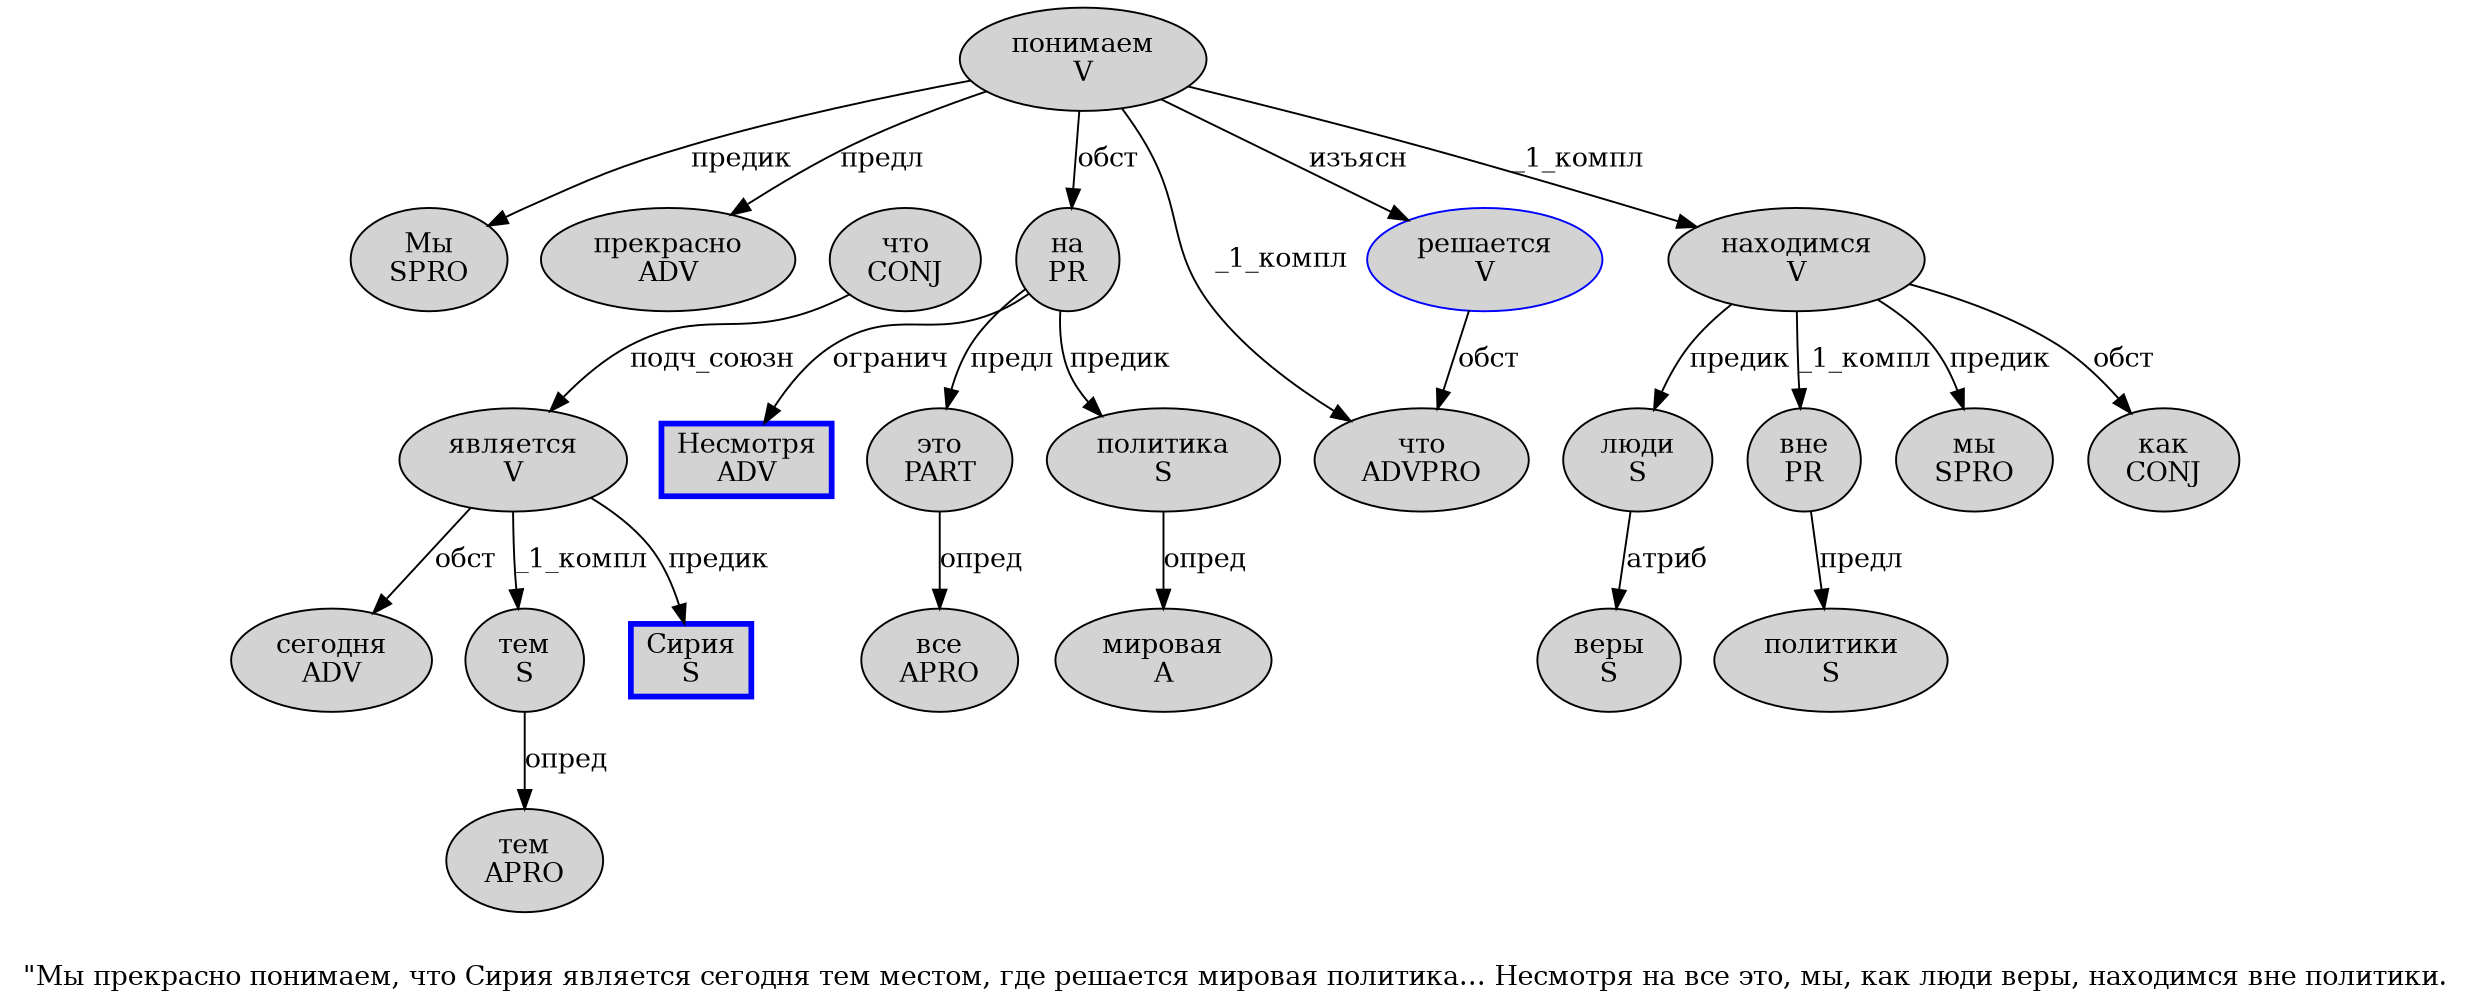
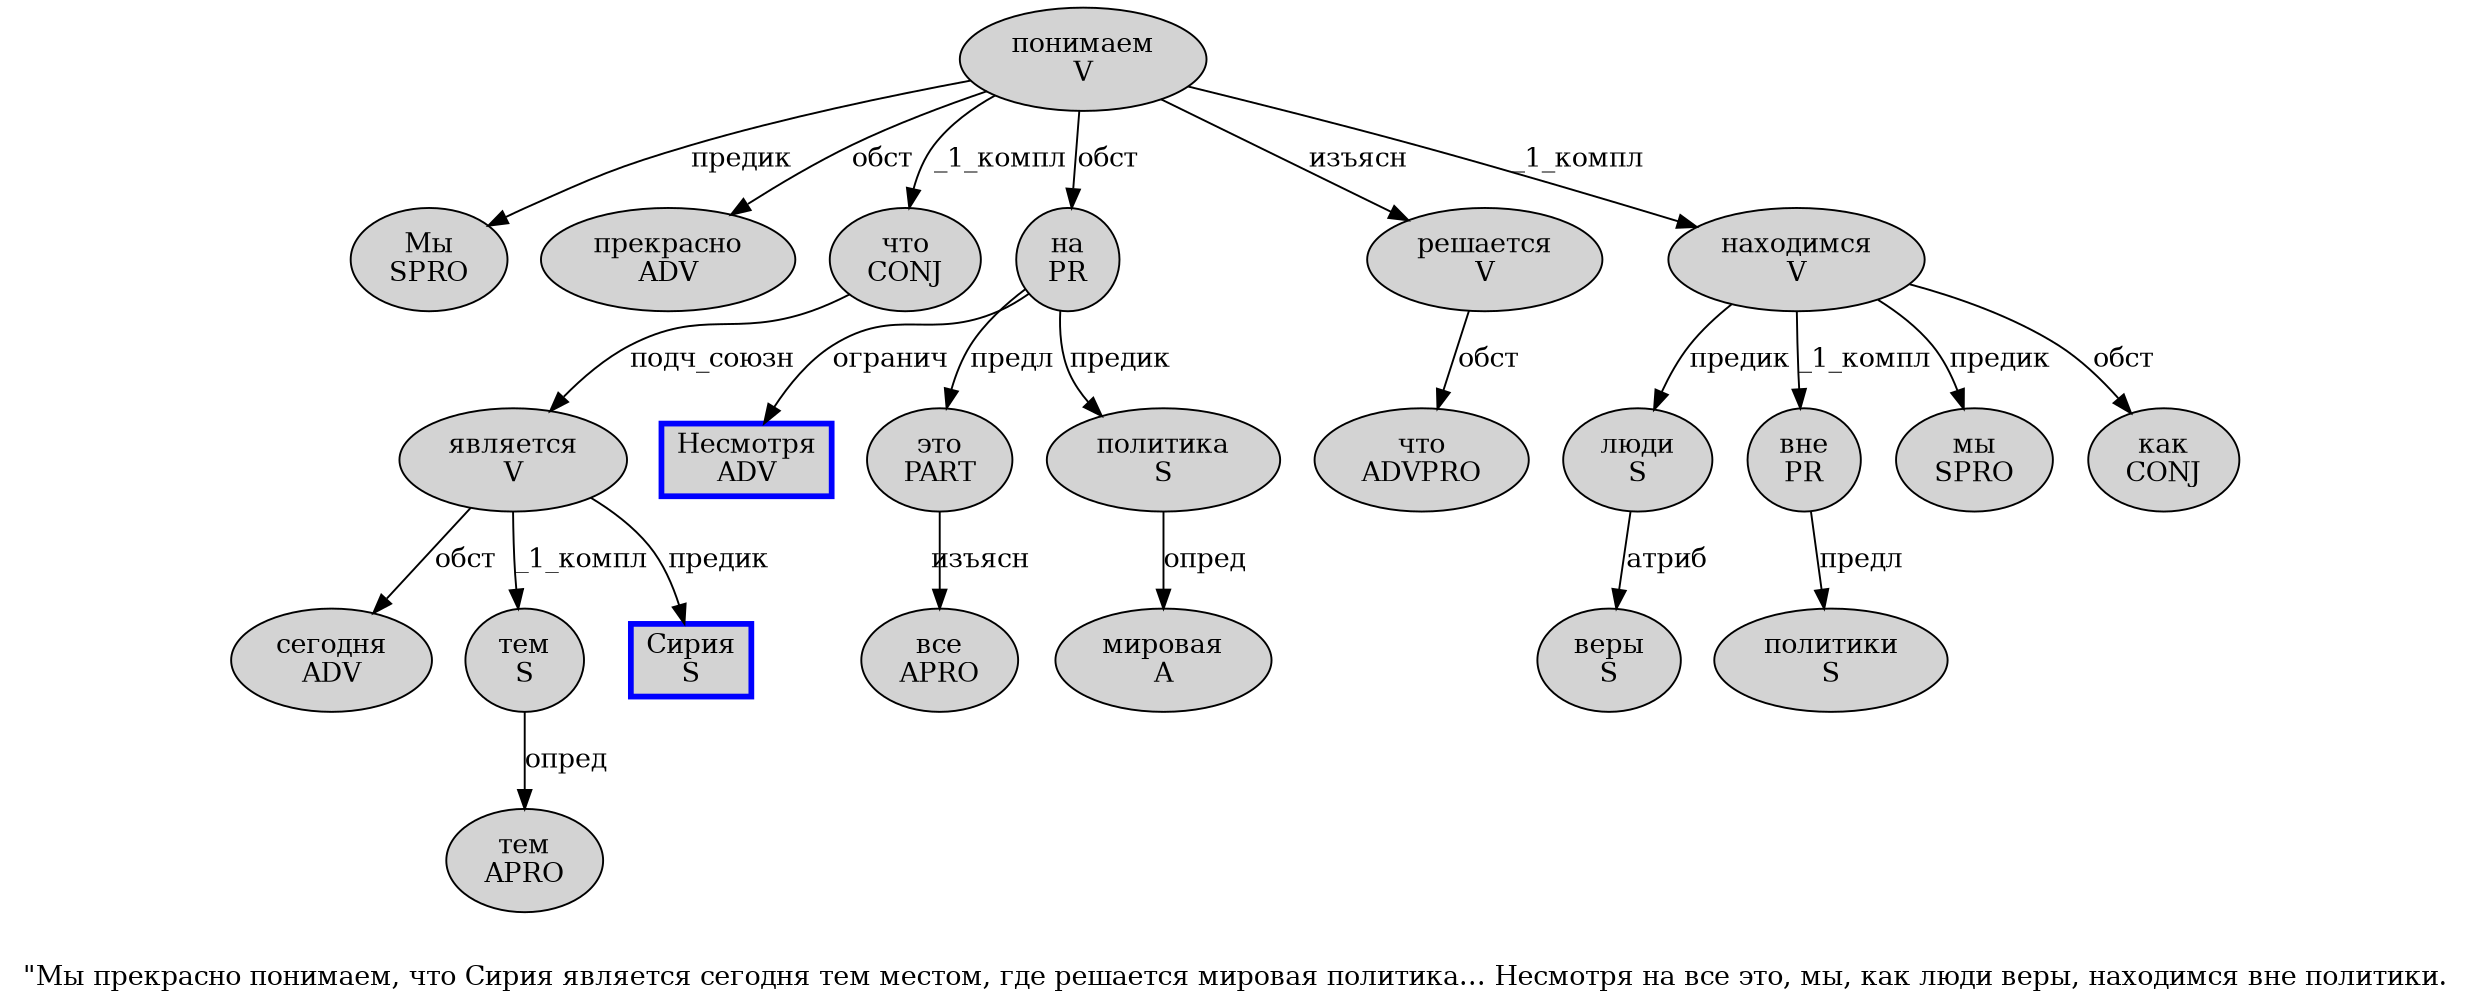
edge "понимаем V" -> "прекрасно ADV": label "предл" -> "обст"
node "решается V": color blue -> black
edge "понимаем V" -> "что ADVPRO": now "понимаем V" -> "что CONJ"
edge "это PART" -> "все APRO": label "опред" -> "изъясн"
